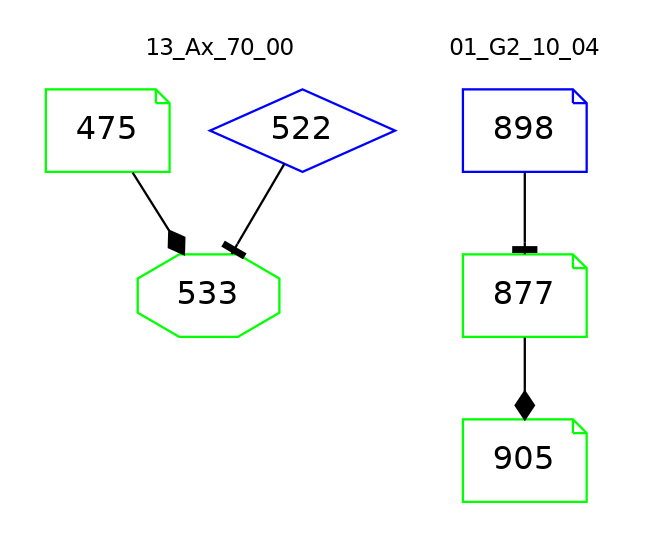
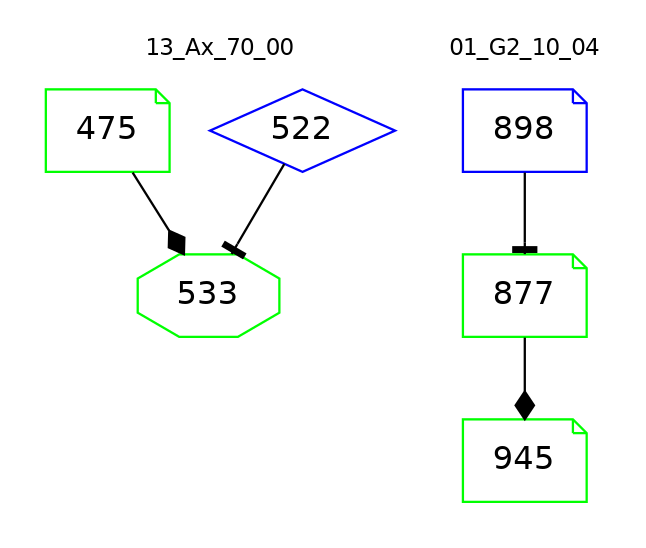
node "905": label "905" -> "945"
